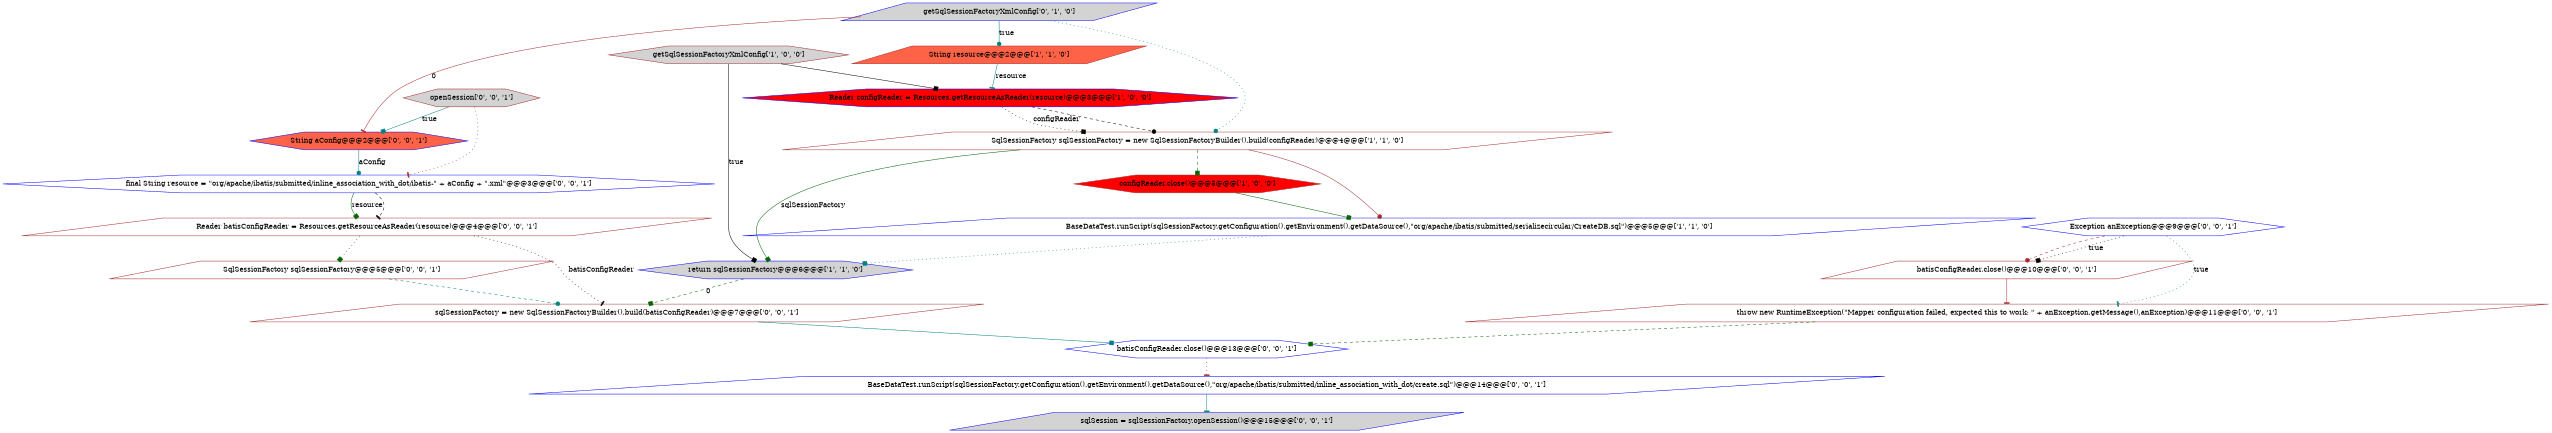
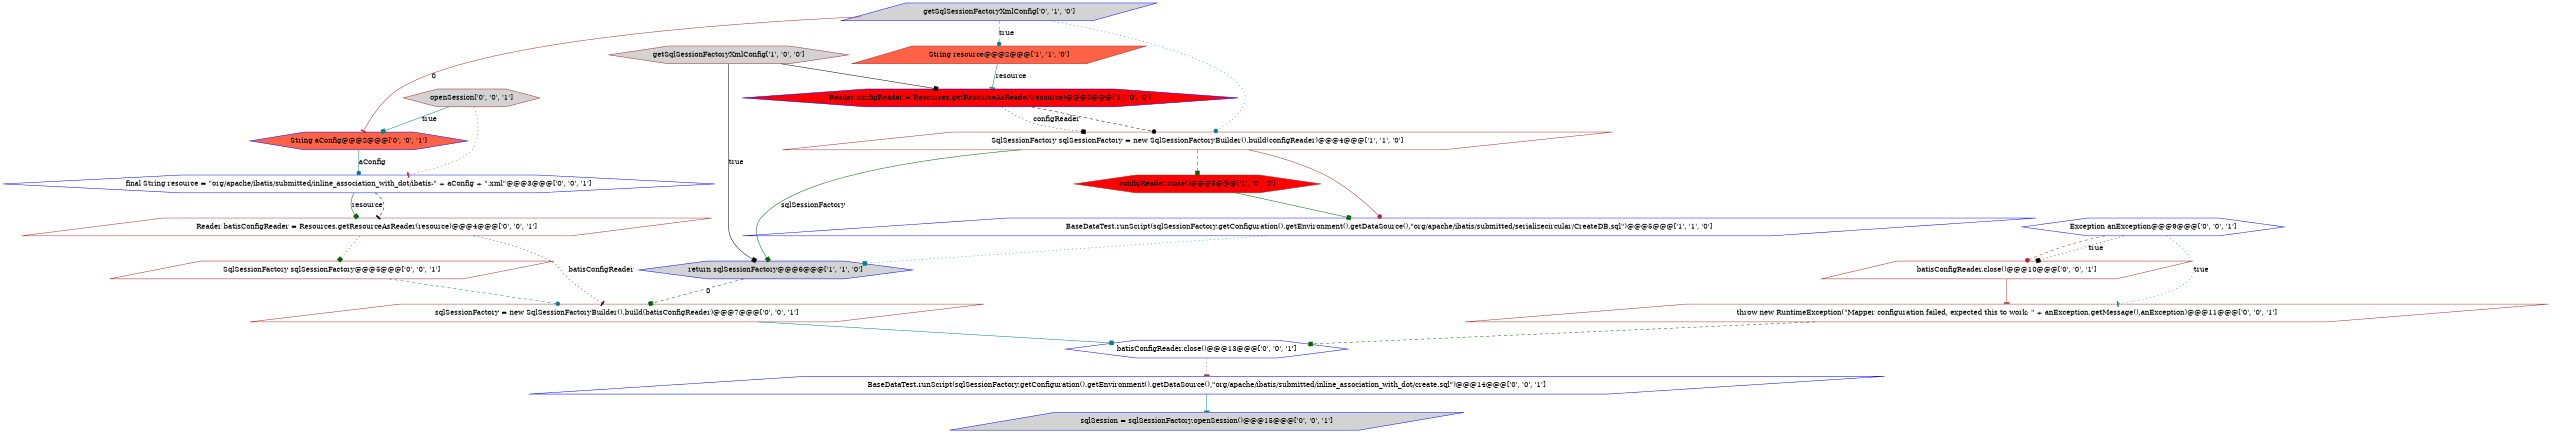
edge "getSqlSessionFactoryXmlConfig['0', '1', '0']" -> "String resource@@@2@@@['1', '1', '0']": style solid -> dashed
